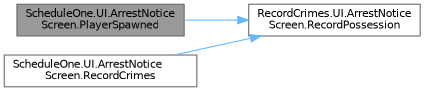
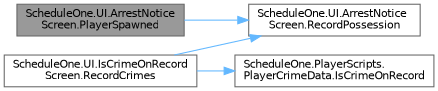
node "RecordCrimes.UI.ArrestNotice Screen.RecordPossession": label "RecordCrimes.UI.ArrestNotice Screen.RecordPossession" -> "ScheduleOne.UI.ArrestNotice Screen.RecordPossession"
node "ScheduleOne.UI.ArrestNotice Screen.RecordCrimes": label "ScheduleOne.UI.ArrestNotice Screen.RecordCrimes" -> "ScheduleOne.UI.IsCrimeOnRecord Screen.RecordCrimes"
node "ScheduleOne.PlayerScripts. PlayerCrimeData.IsCrimeOnRecord": added
